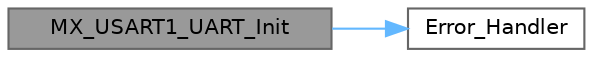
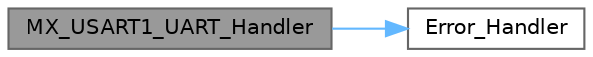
node "MX_USART1_UART_Init": label "MX_USART1_UART_Init" -> "MX_USART1_UART_Handler"
